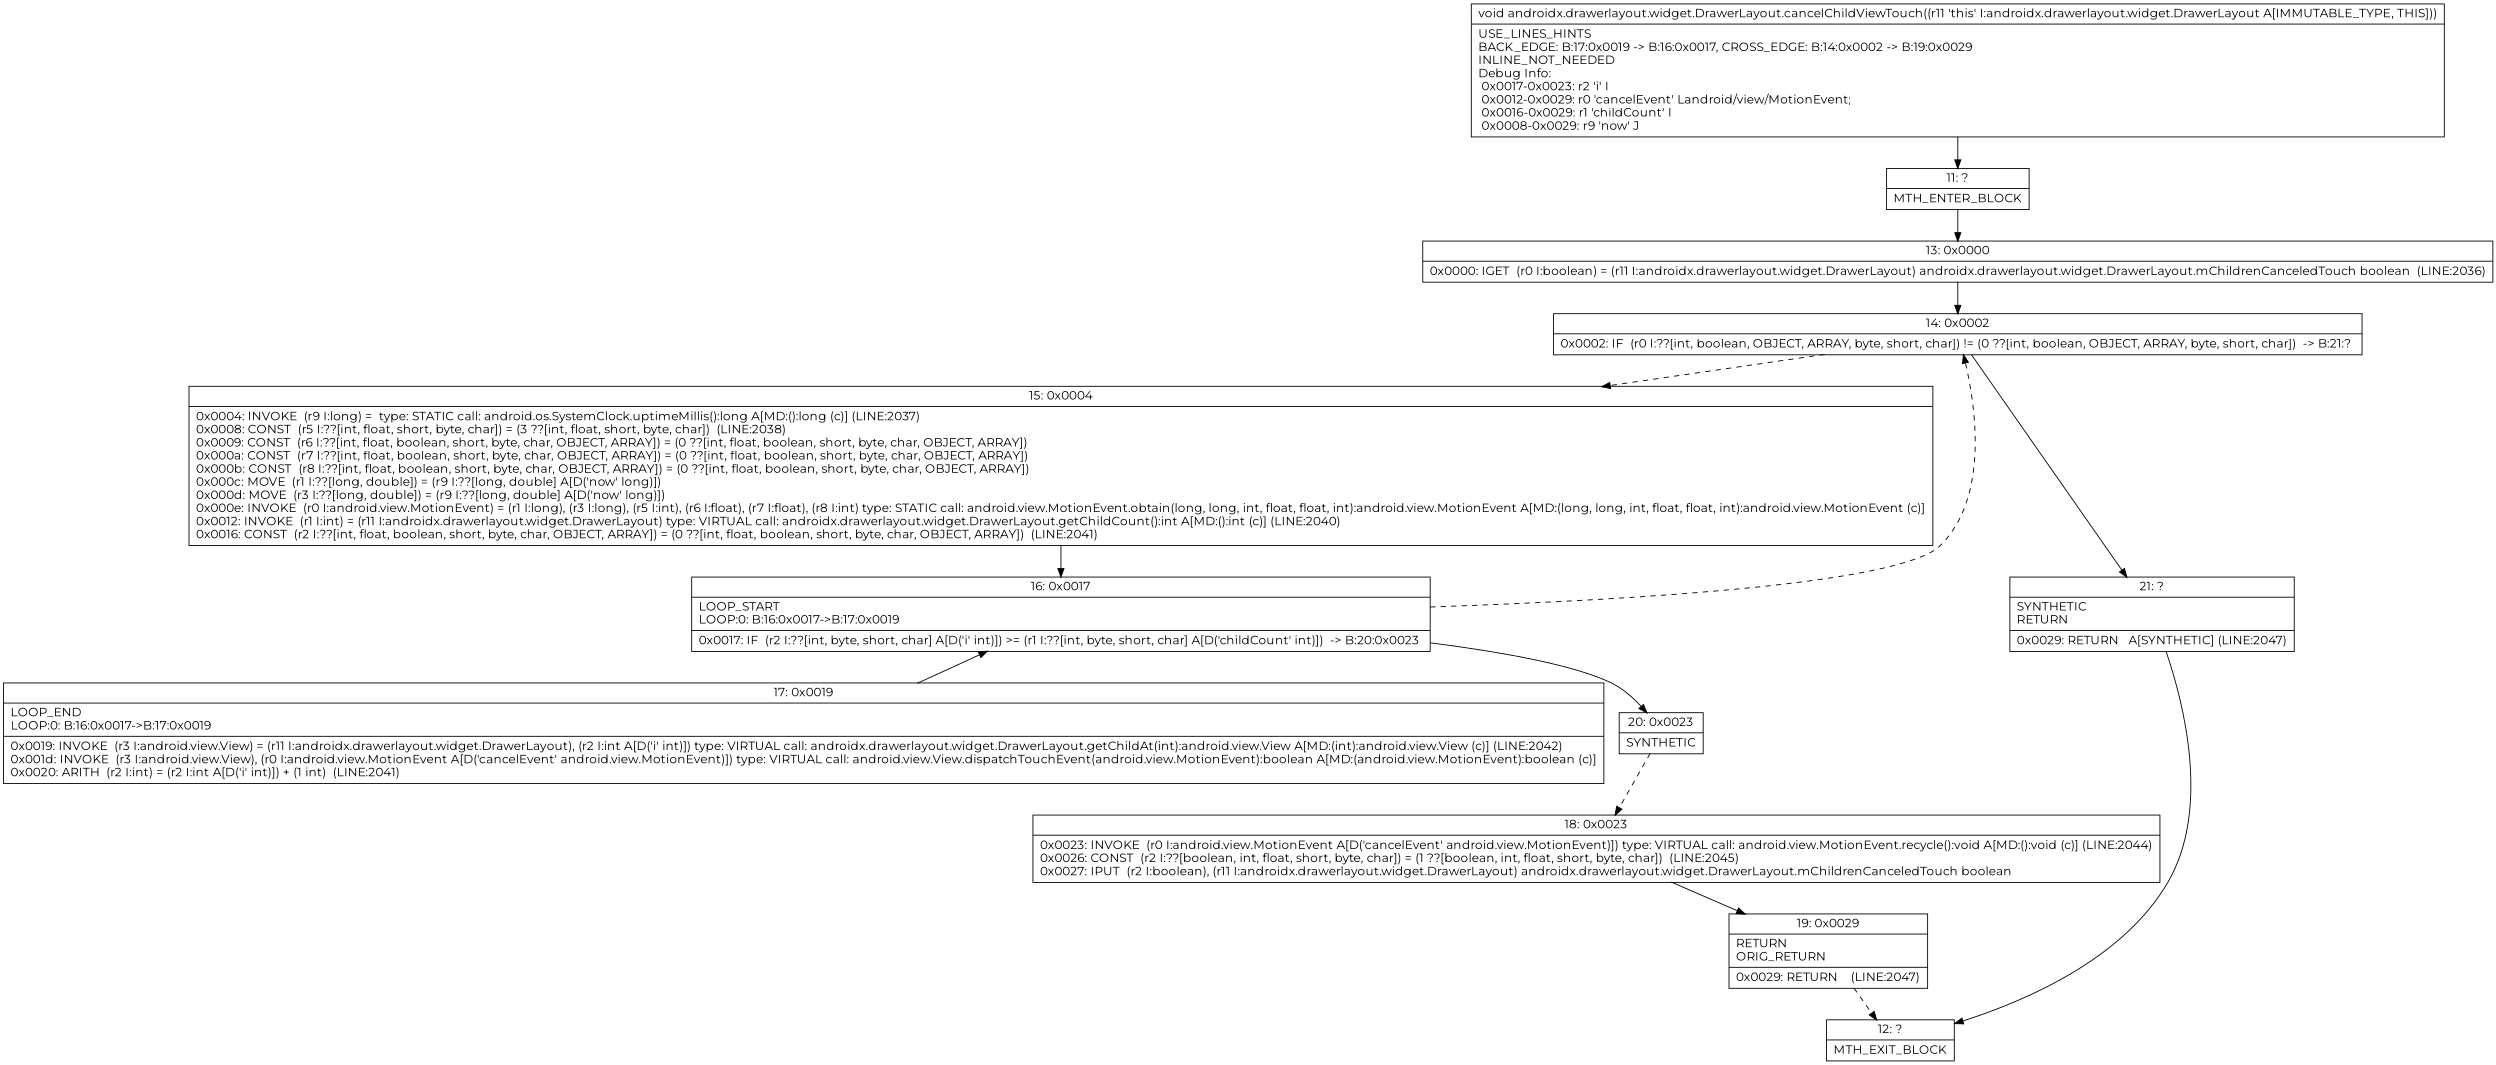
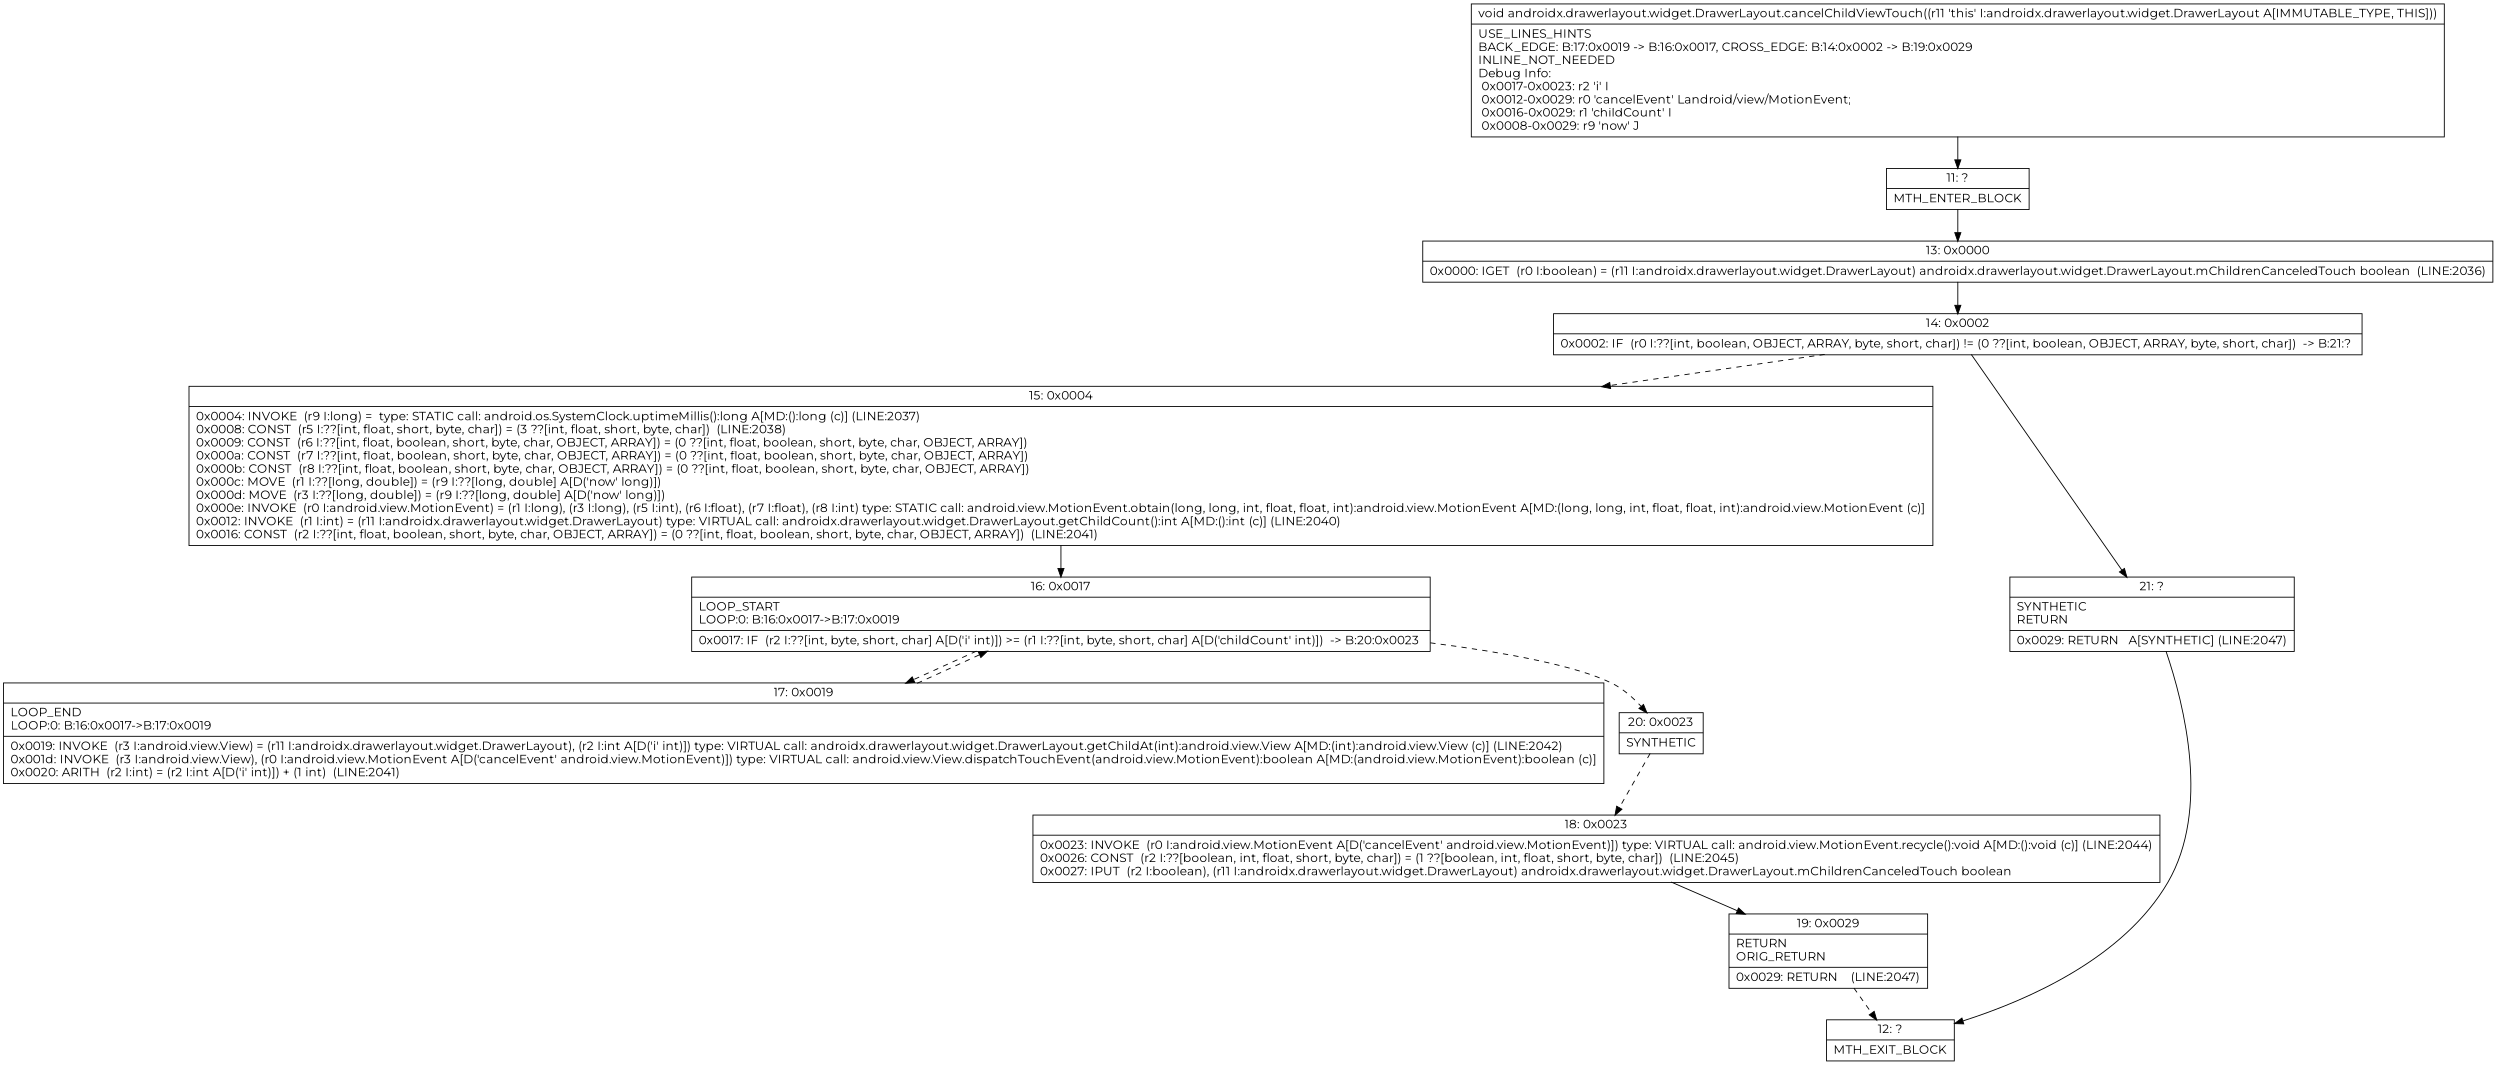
edge "16: 0x0017" -> "14: 0x0002": now "16: 0x0017" -> "17: 0x0019"
edge "16: 0x0017" -> "20: 0x0023": style solid -> dashed
edge "17: 0x0019" -> "16: 0x0017": style solid -> dashed
